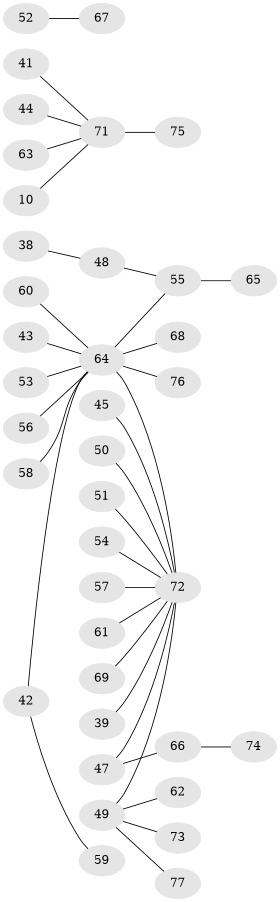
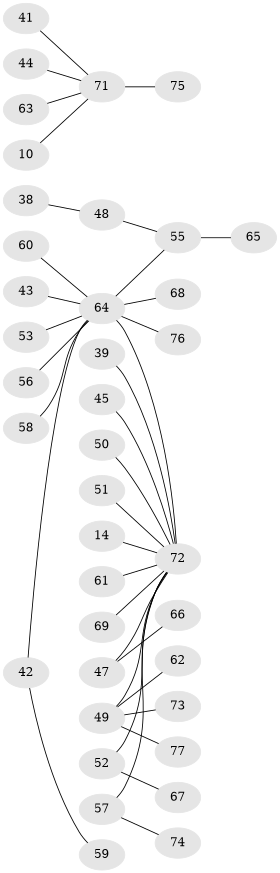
node "54": label "54" -> "14"
edge "72" -- "52": added
edge "66" -- "74": now "57" -- "74"
